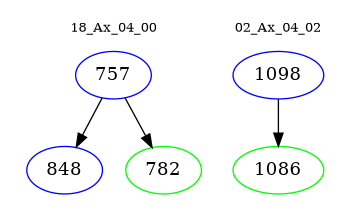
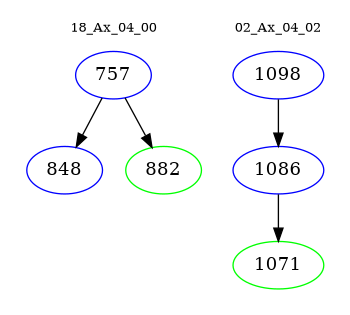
node "782": label "782" -> "882"
node "1086": color green -> blue
node "1071": added
